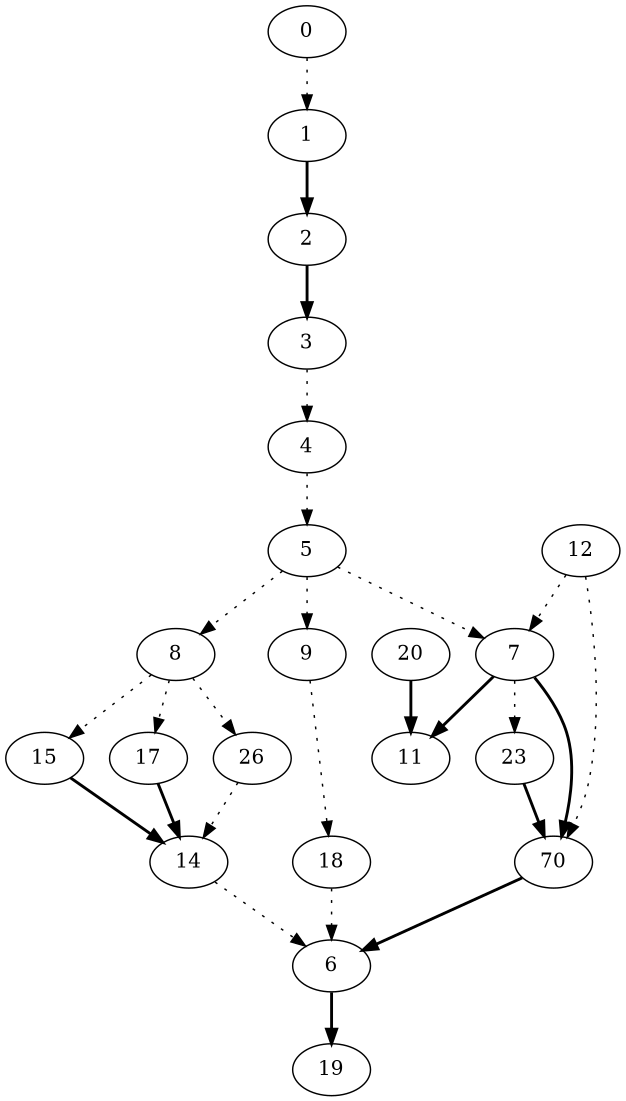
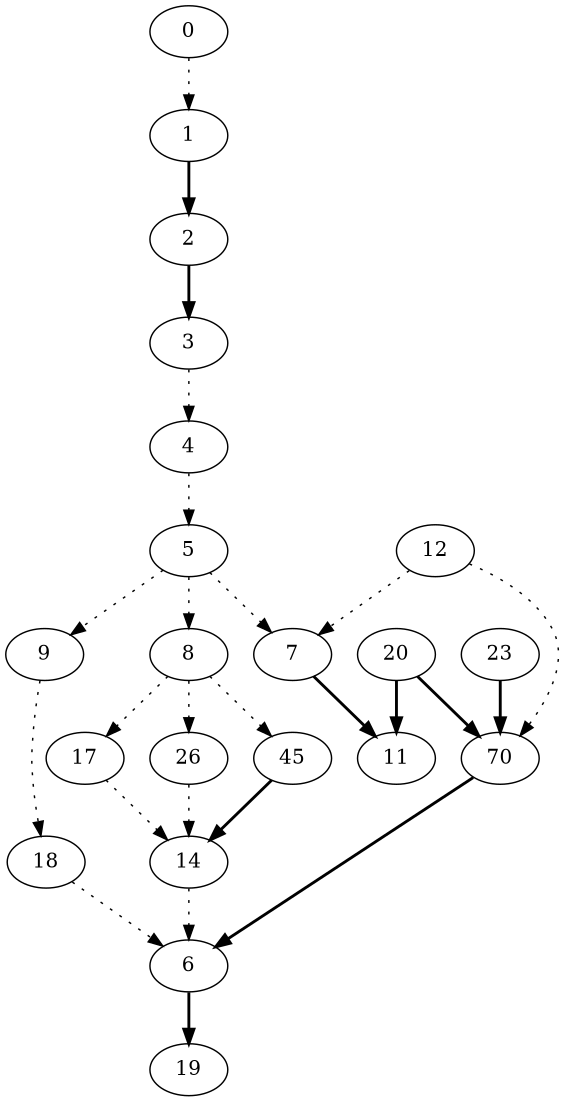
edge "7" -> "23": removed
edge "7" -> "70": now "20" -> "70"
node "15": label "15" -> "45"
edge "17" -> "14": style bold -> dotted
